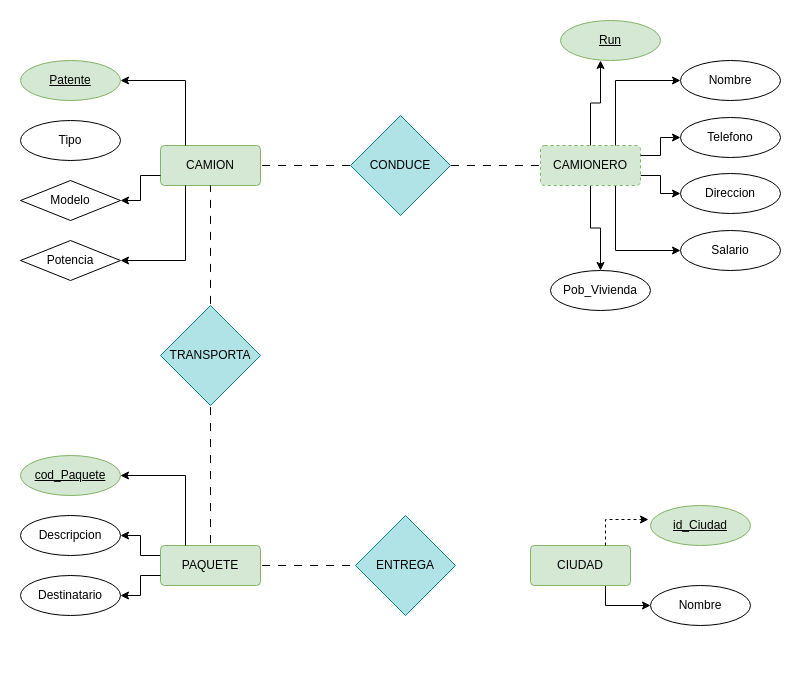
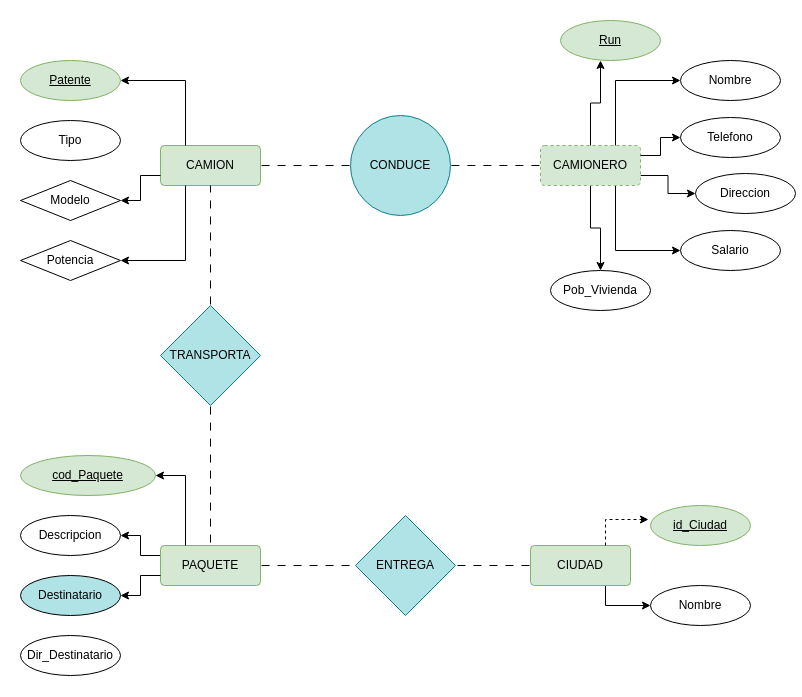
node "CONDUCE": shape diamond -> ellipse
node "Direccion": moved (731, 194) -> (746, 194)
node "cod_Paquete": size 100x40 -> 135x40
edge "ENTREGA" -- "CIUDAD": added
node "Destinatario": fillcolor #ffffff -> #b0e3e6
node "Dir_Destinatario": added
